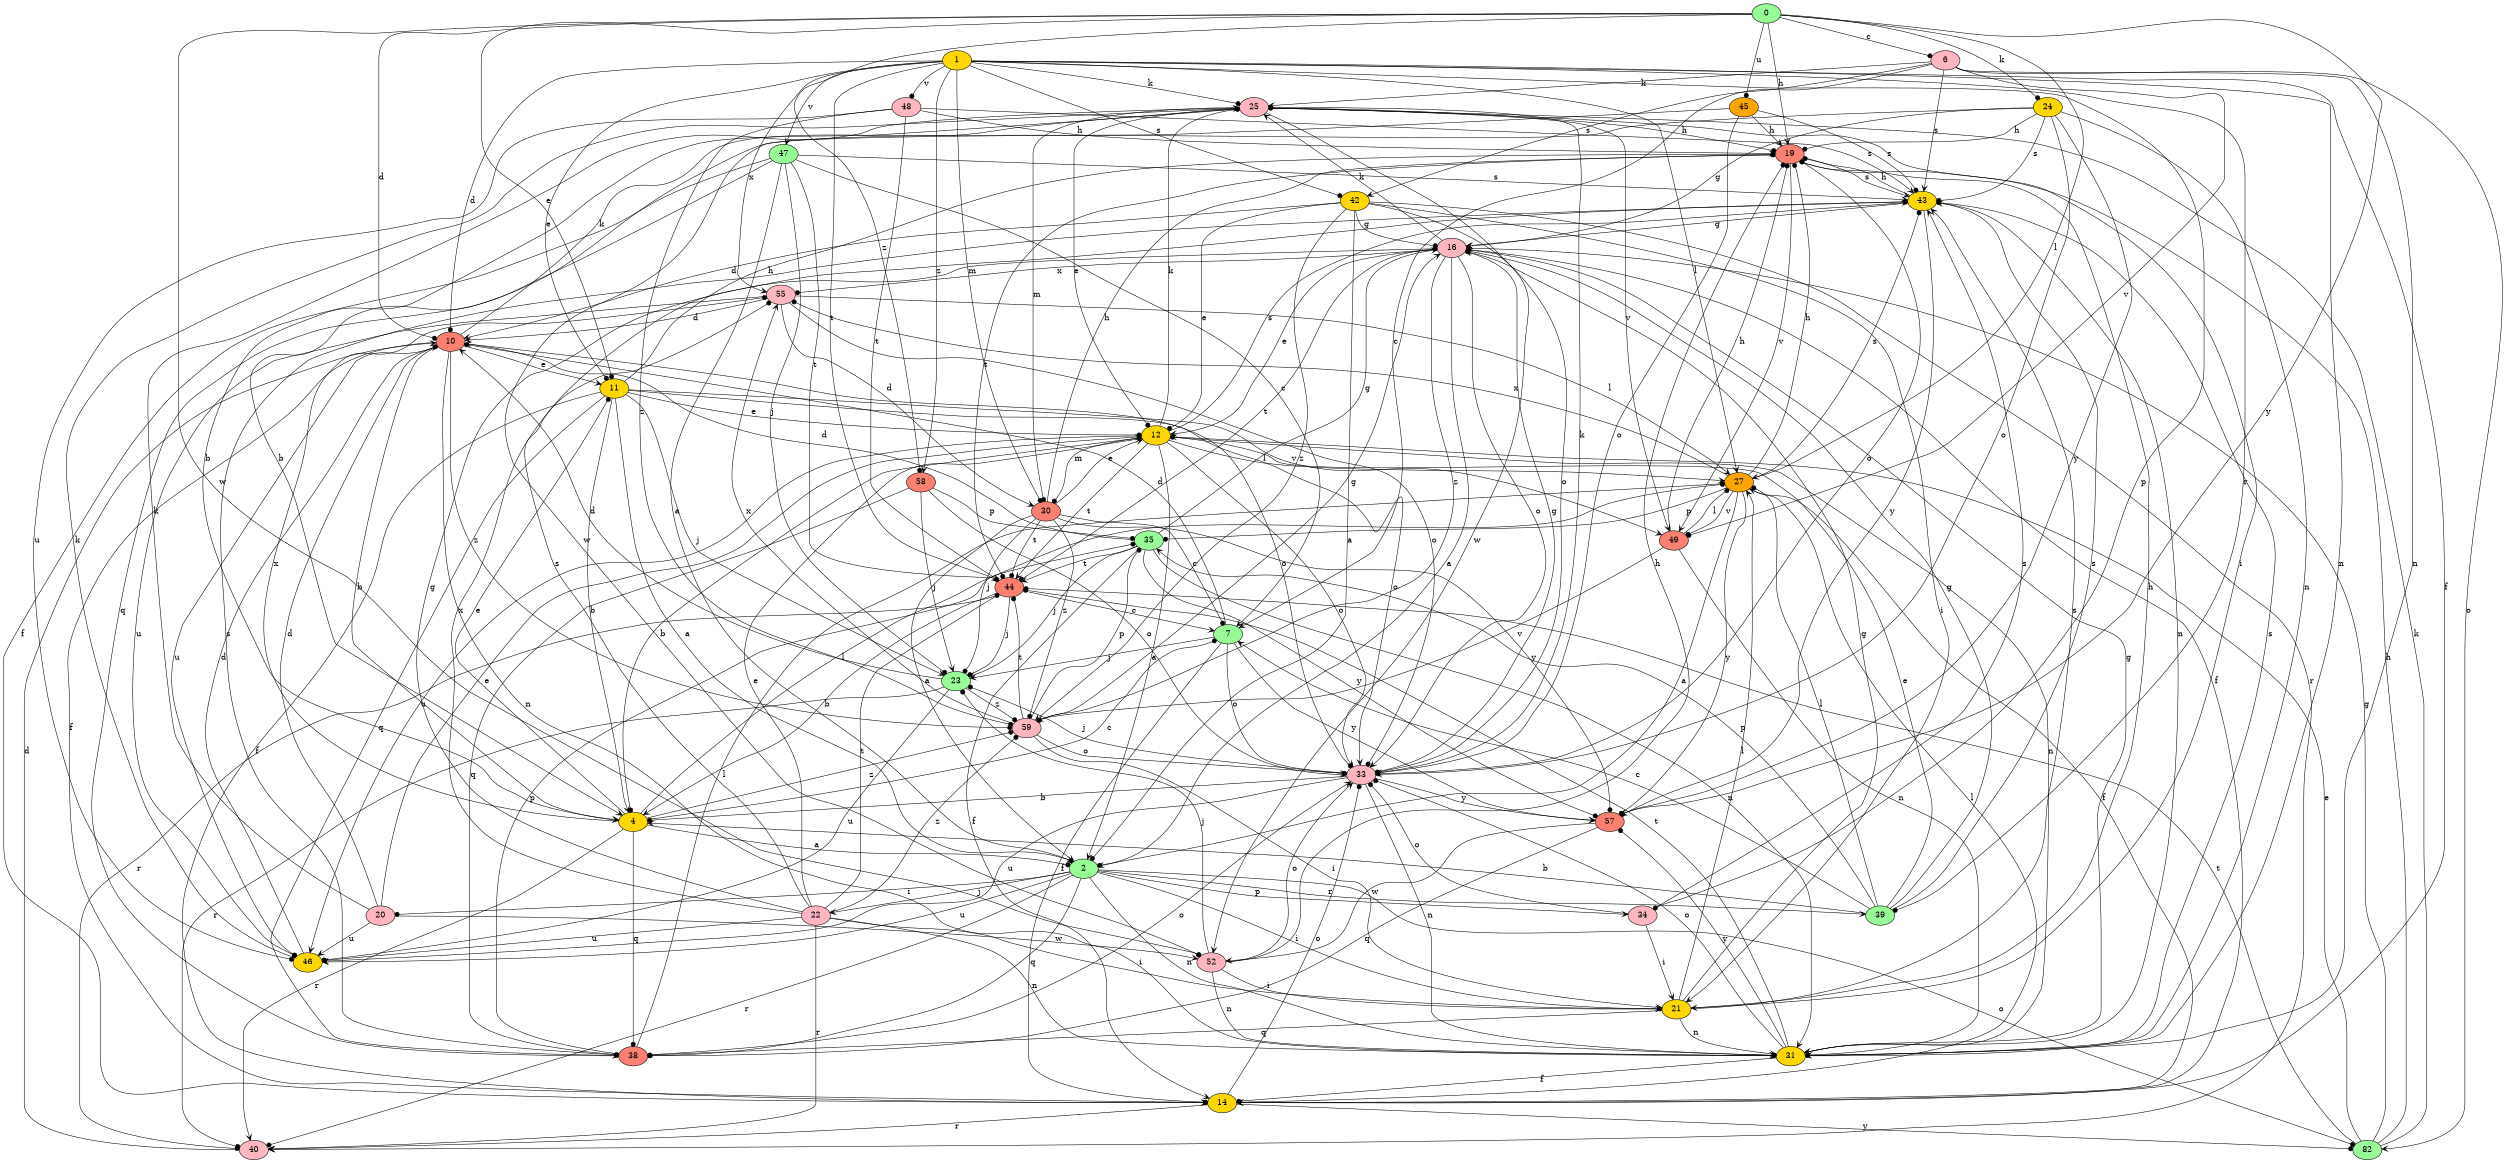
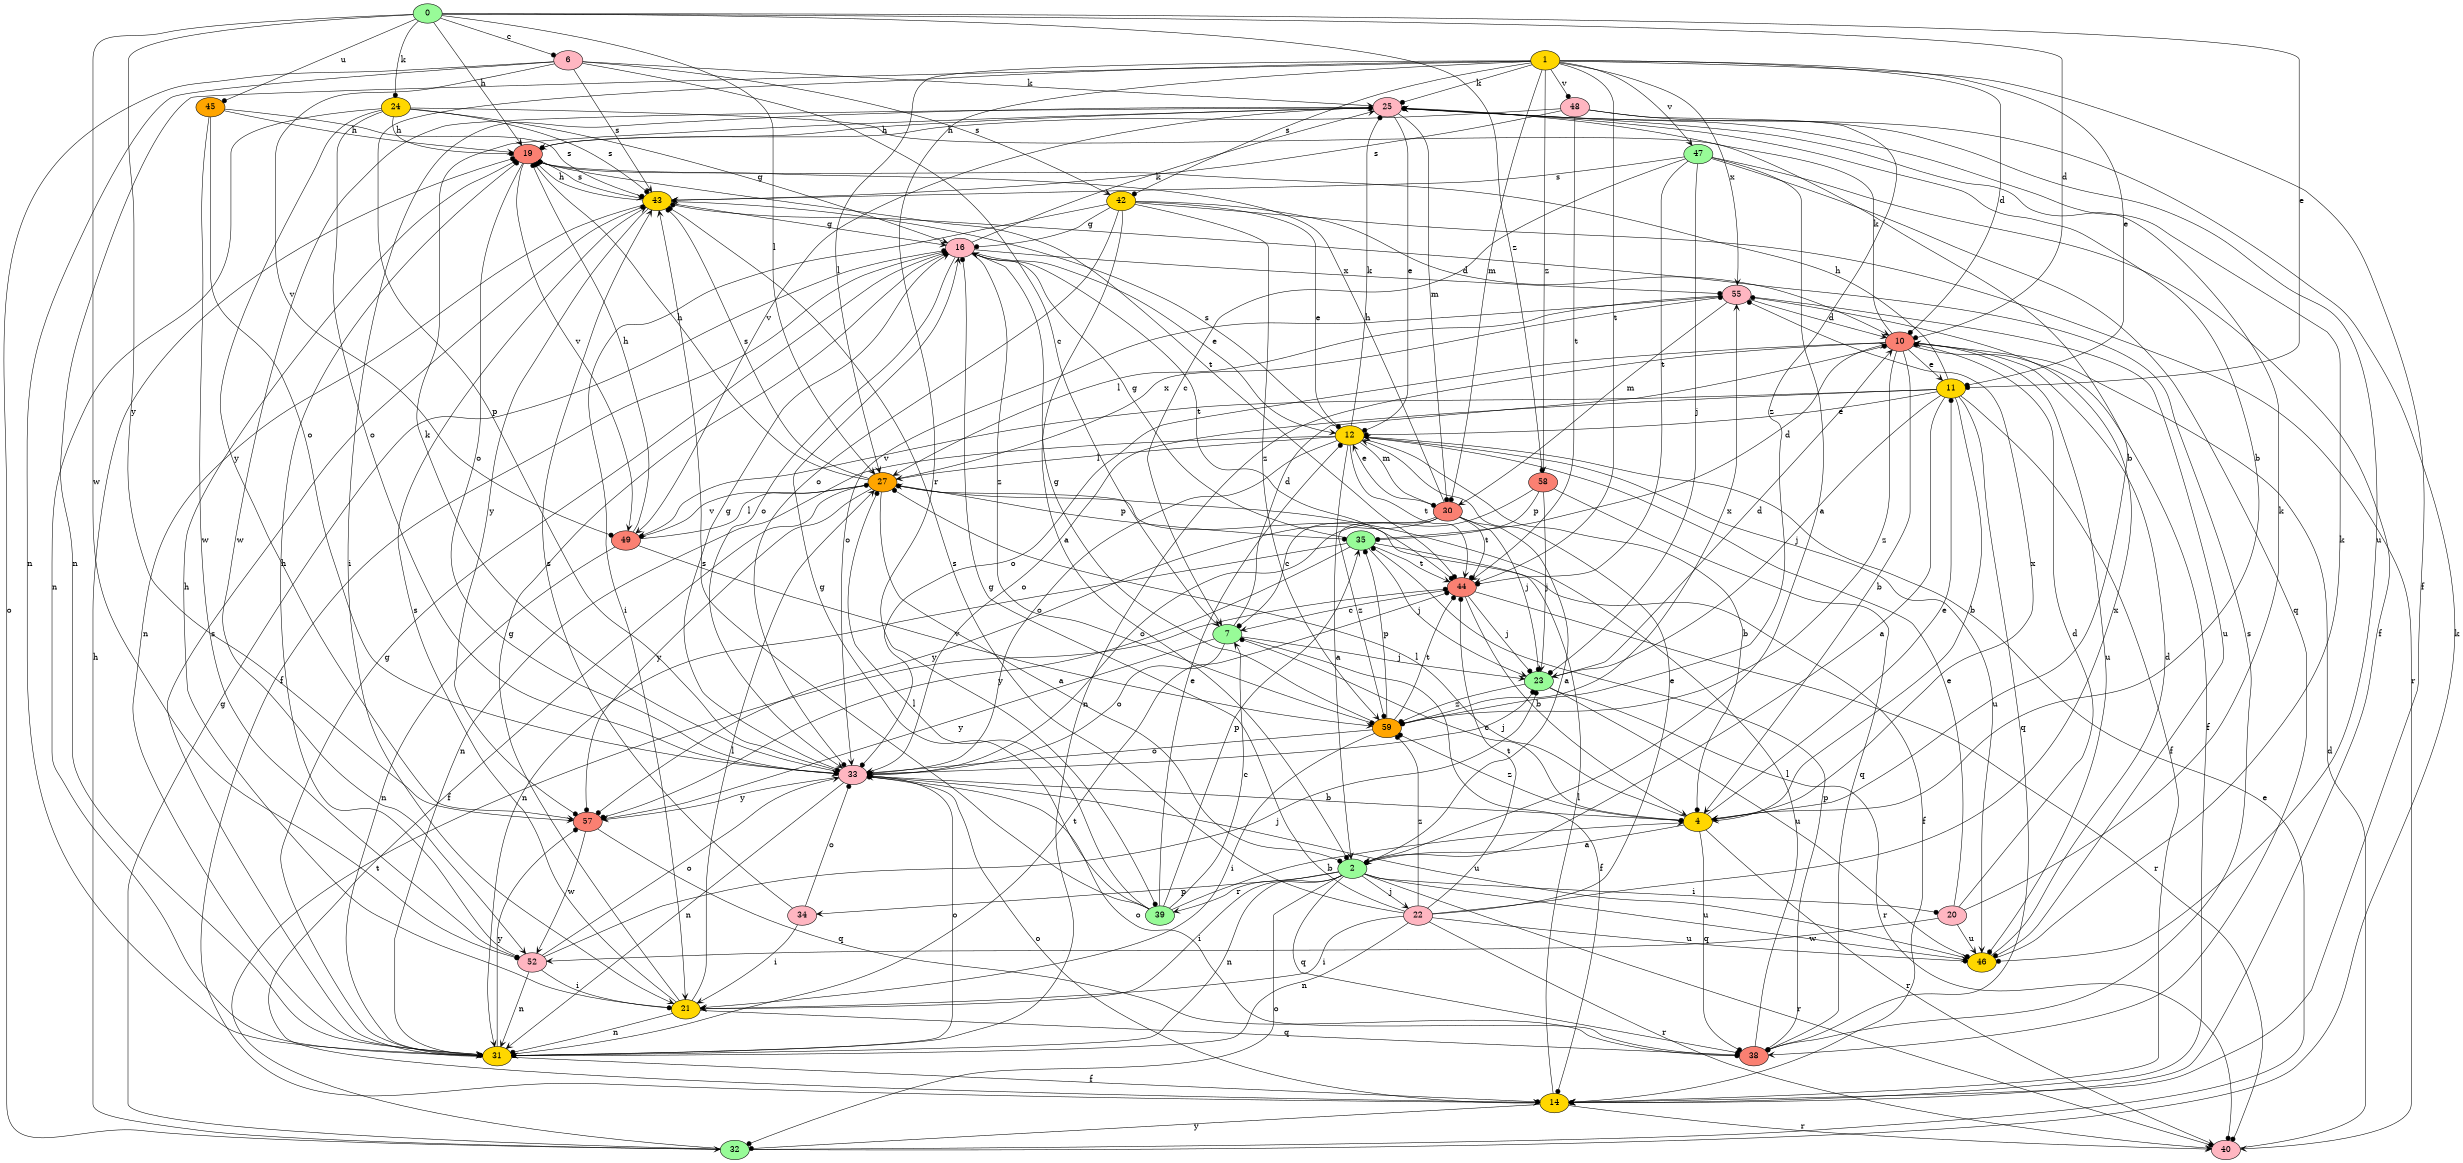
edge "1" -> "34": now "1" -> "33"
edge "55" -> "30": label "d" -> "m"
edge "55" -> "33": arrowhead dot -> vee
edge "16" -> "2": removed, label "a"
node "59": fillcolor lightpink -> orange
edge "21" -> "31": arrowhead vee -> dot
node "82": label "82" -> "32"
